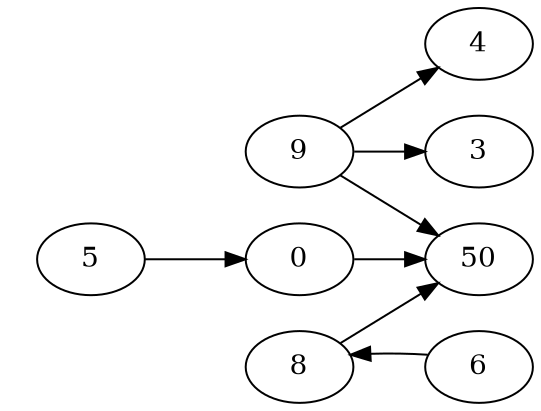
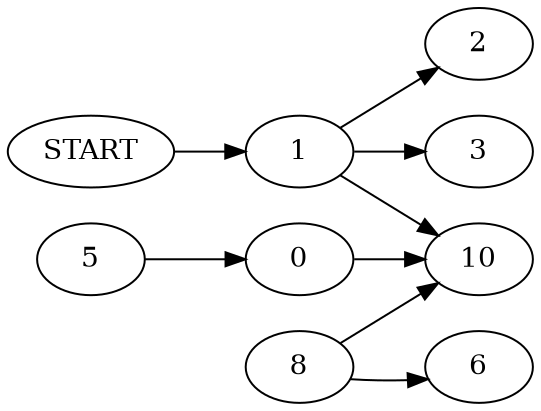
node "4": label "4" -> "2"
node "START": added
node "9": label "9" -> "1"
node "50": label "50" -> "10"
edge "6" -> "8": reversed
